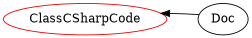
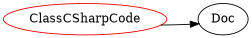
edge "Doc" -> "ClassCSharpCode": reversed
